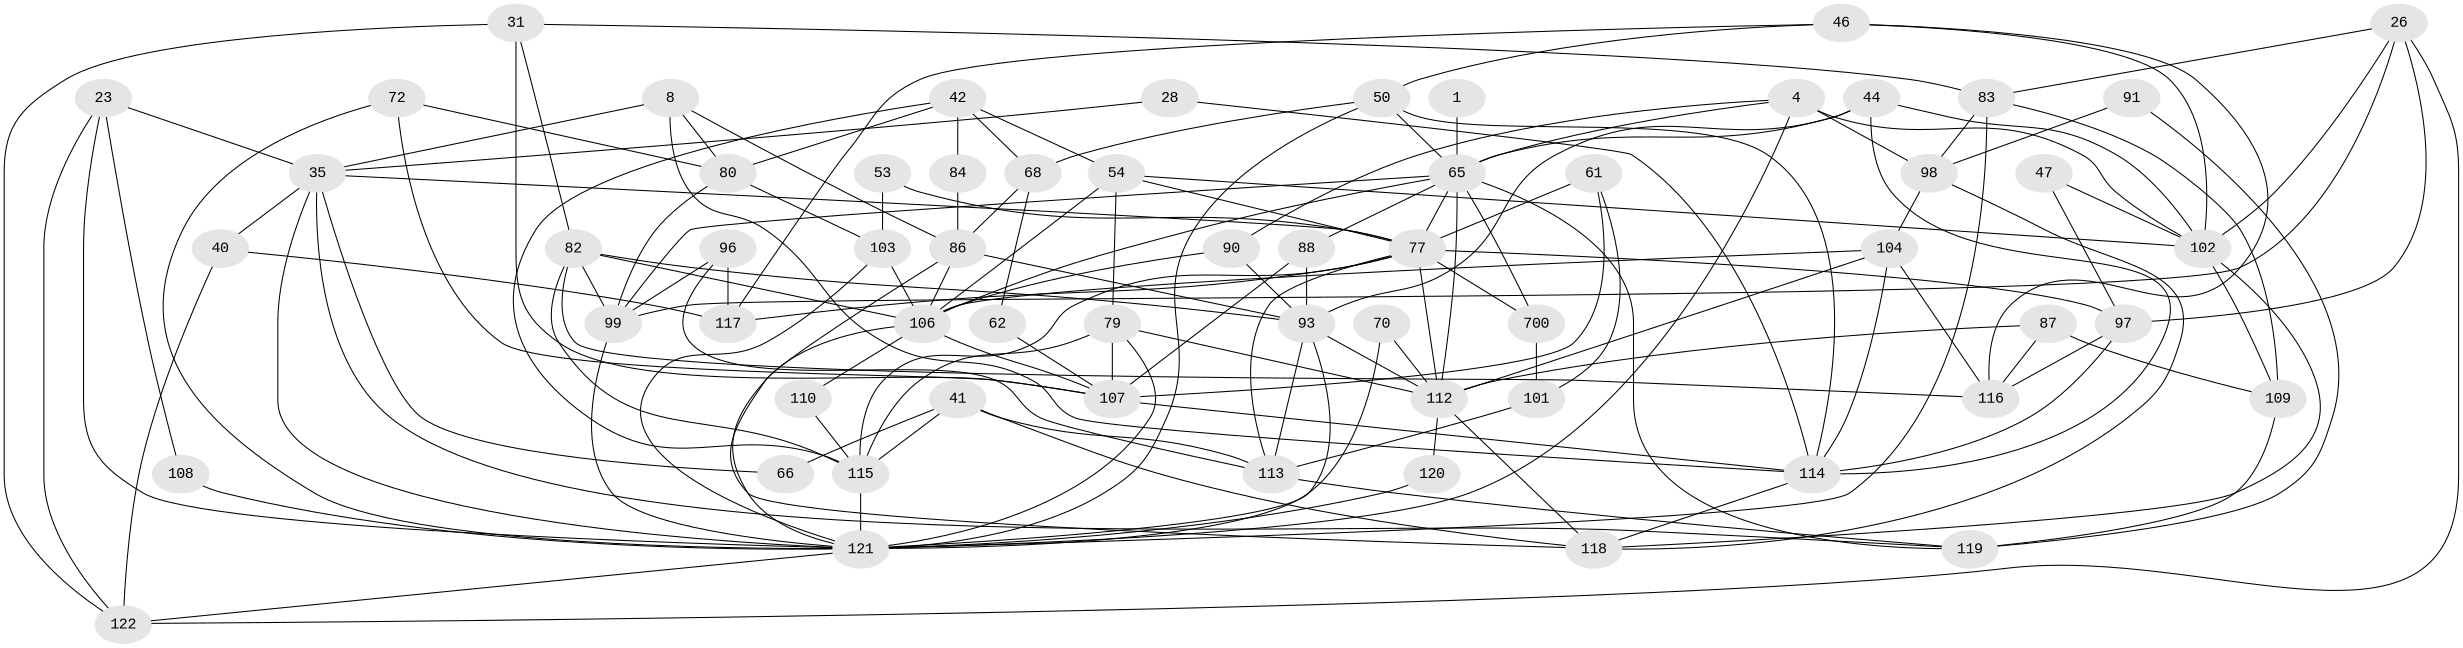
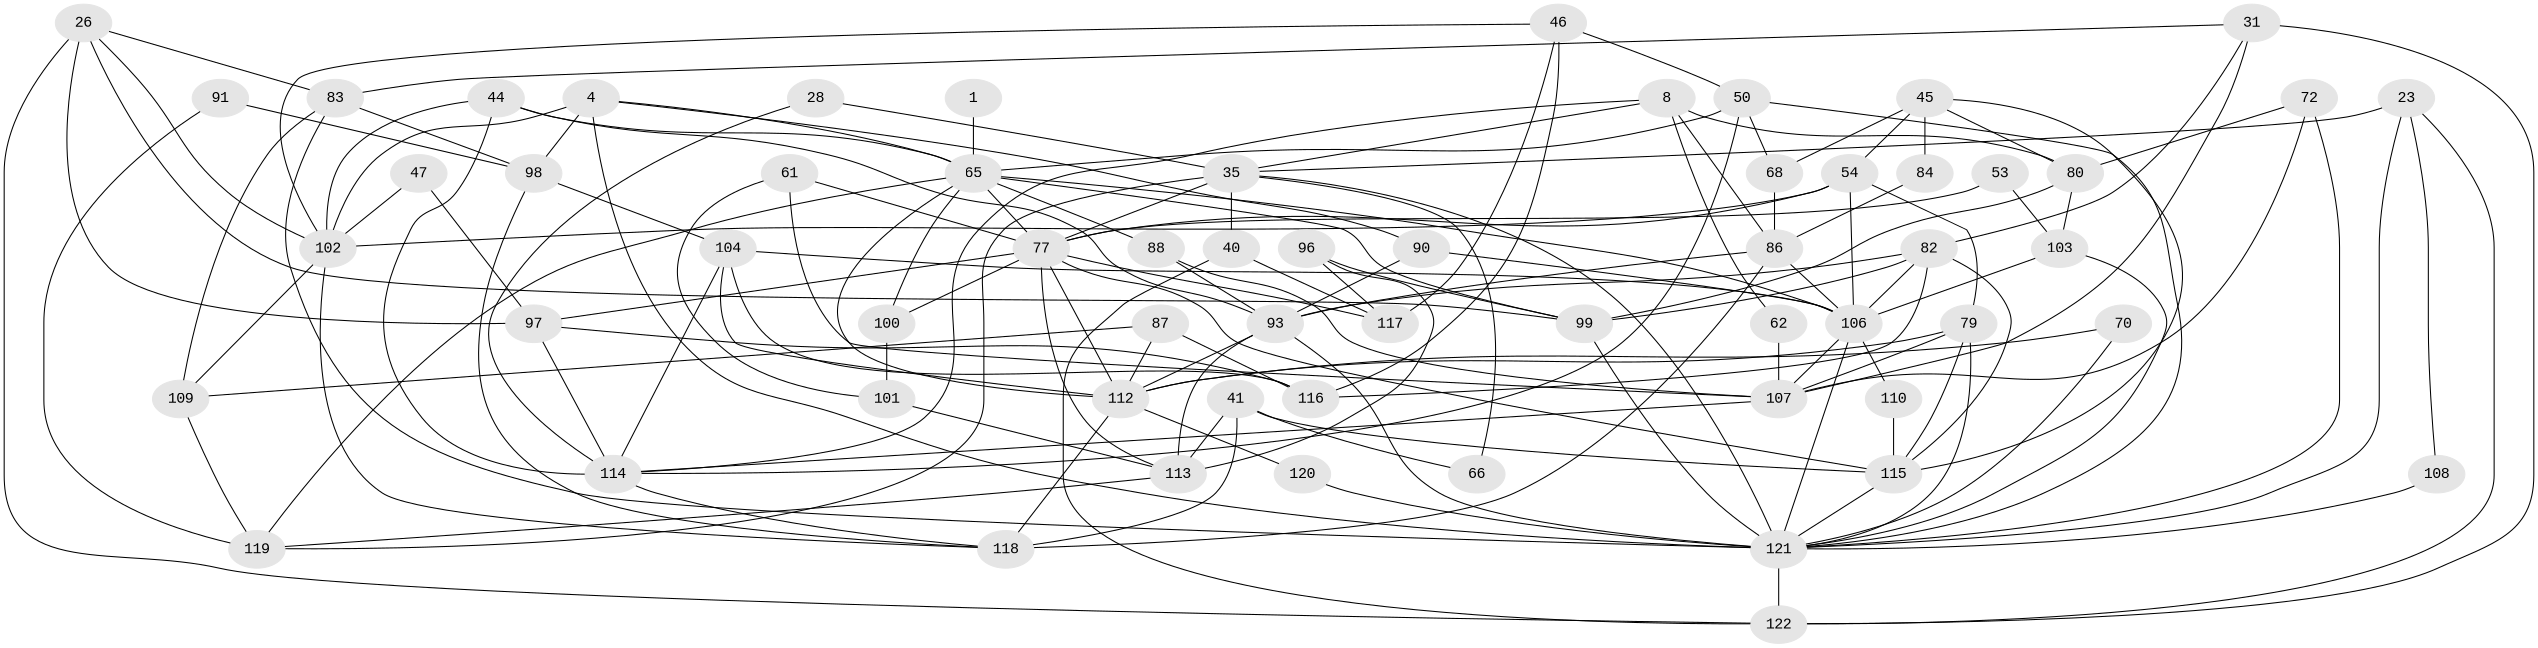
node "42": label "42" -> "45"
edge "68" -- "62": now "8" -- "62"
node "700": label "700" -> "100"
